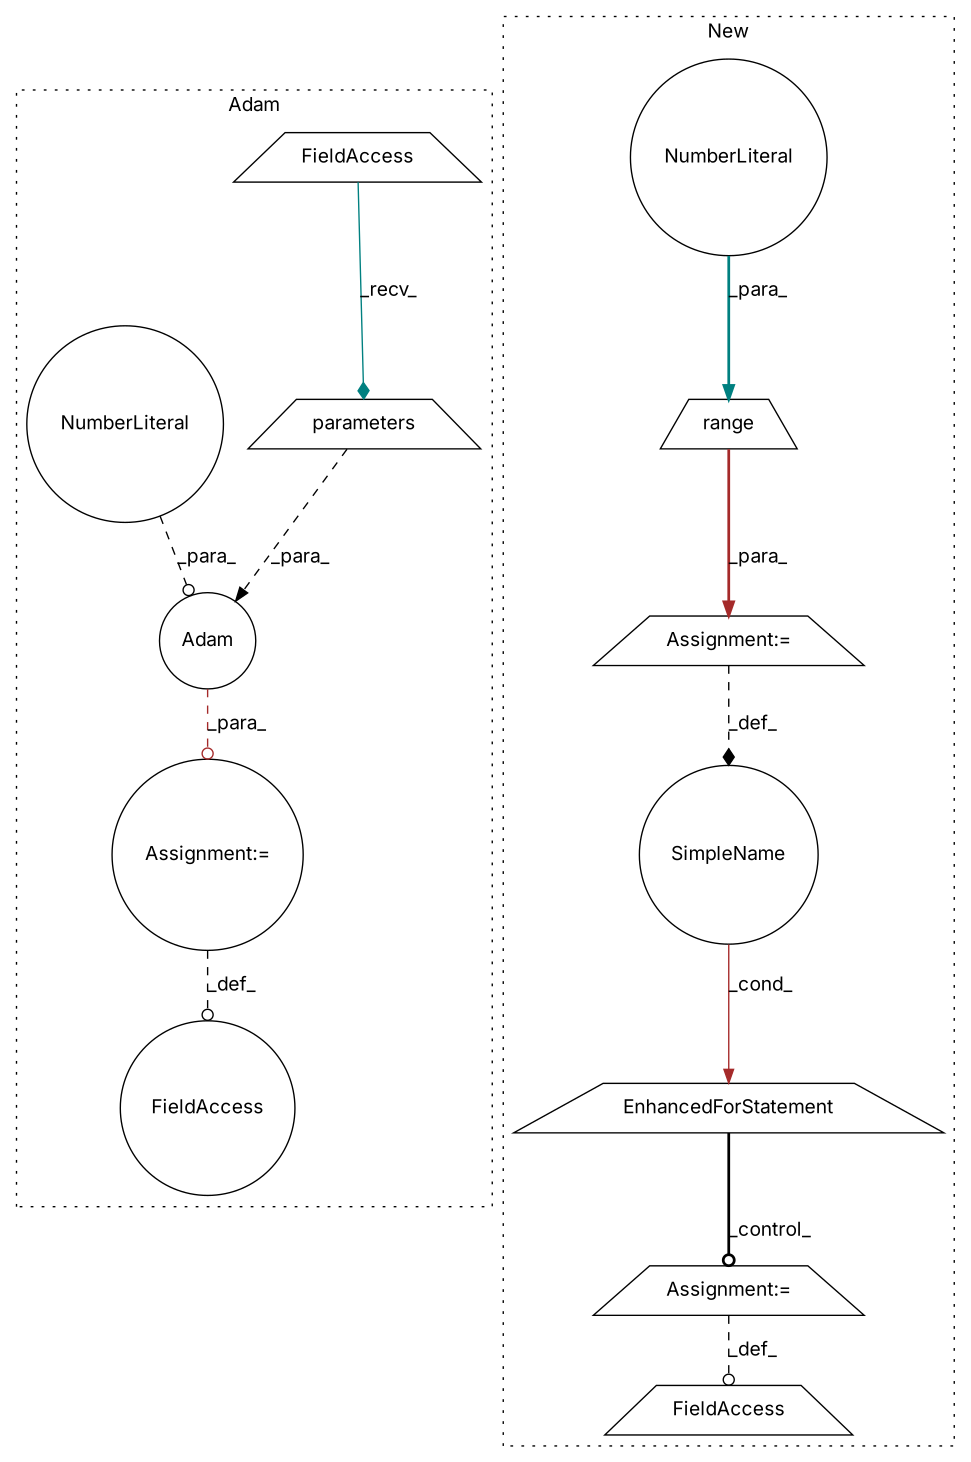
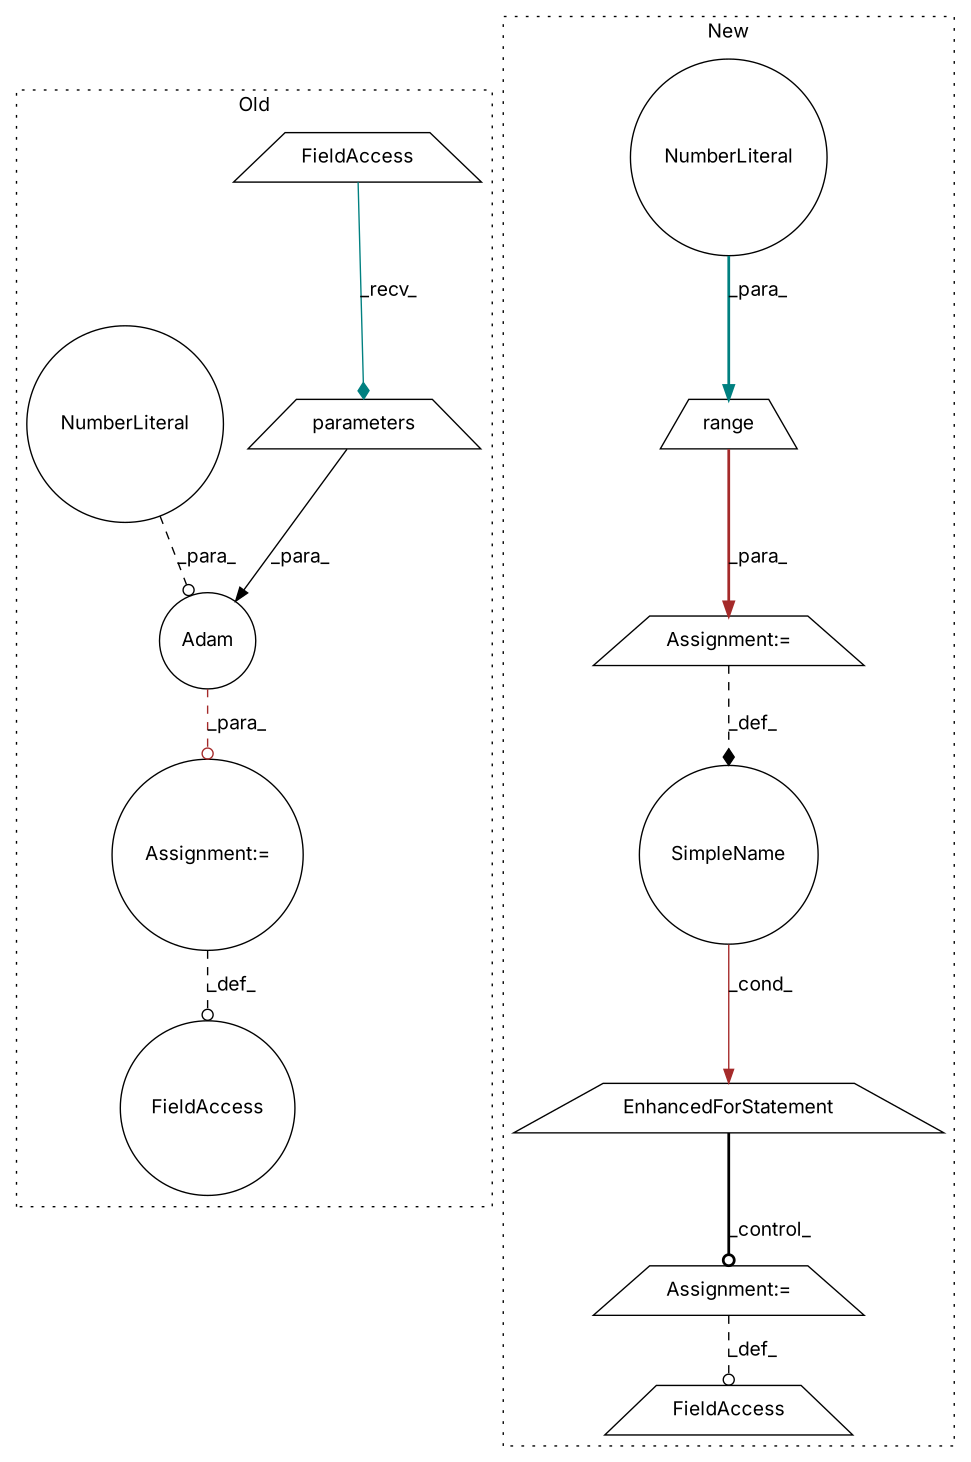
cluster "Adam": label "Adam" -> "Old"
edge "parameters" -> "Adam": style dashed -> solid
